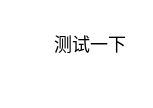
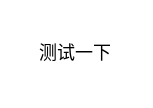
node "测试一下": moved (91, 46) -> (76, 53)
